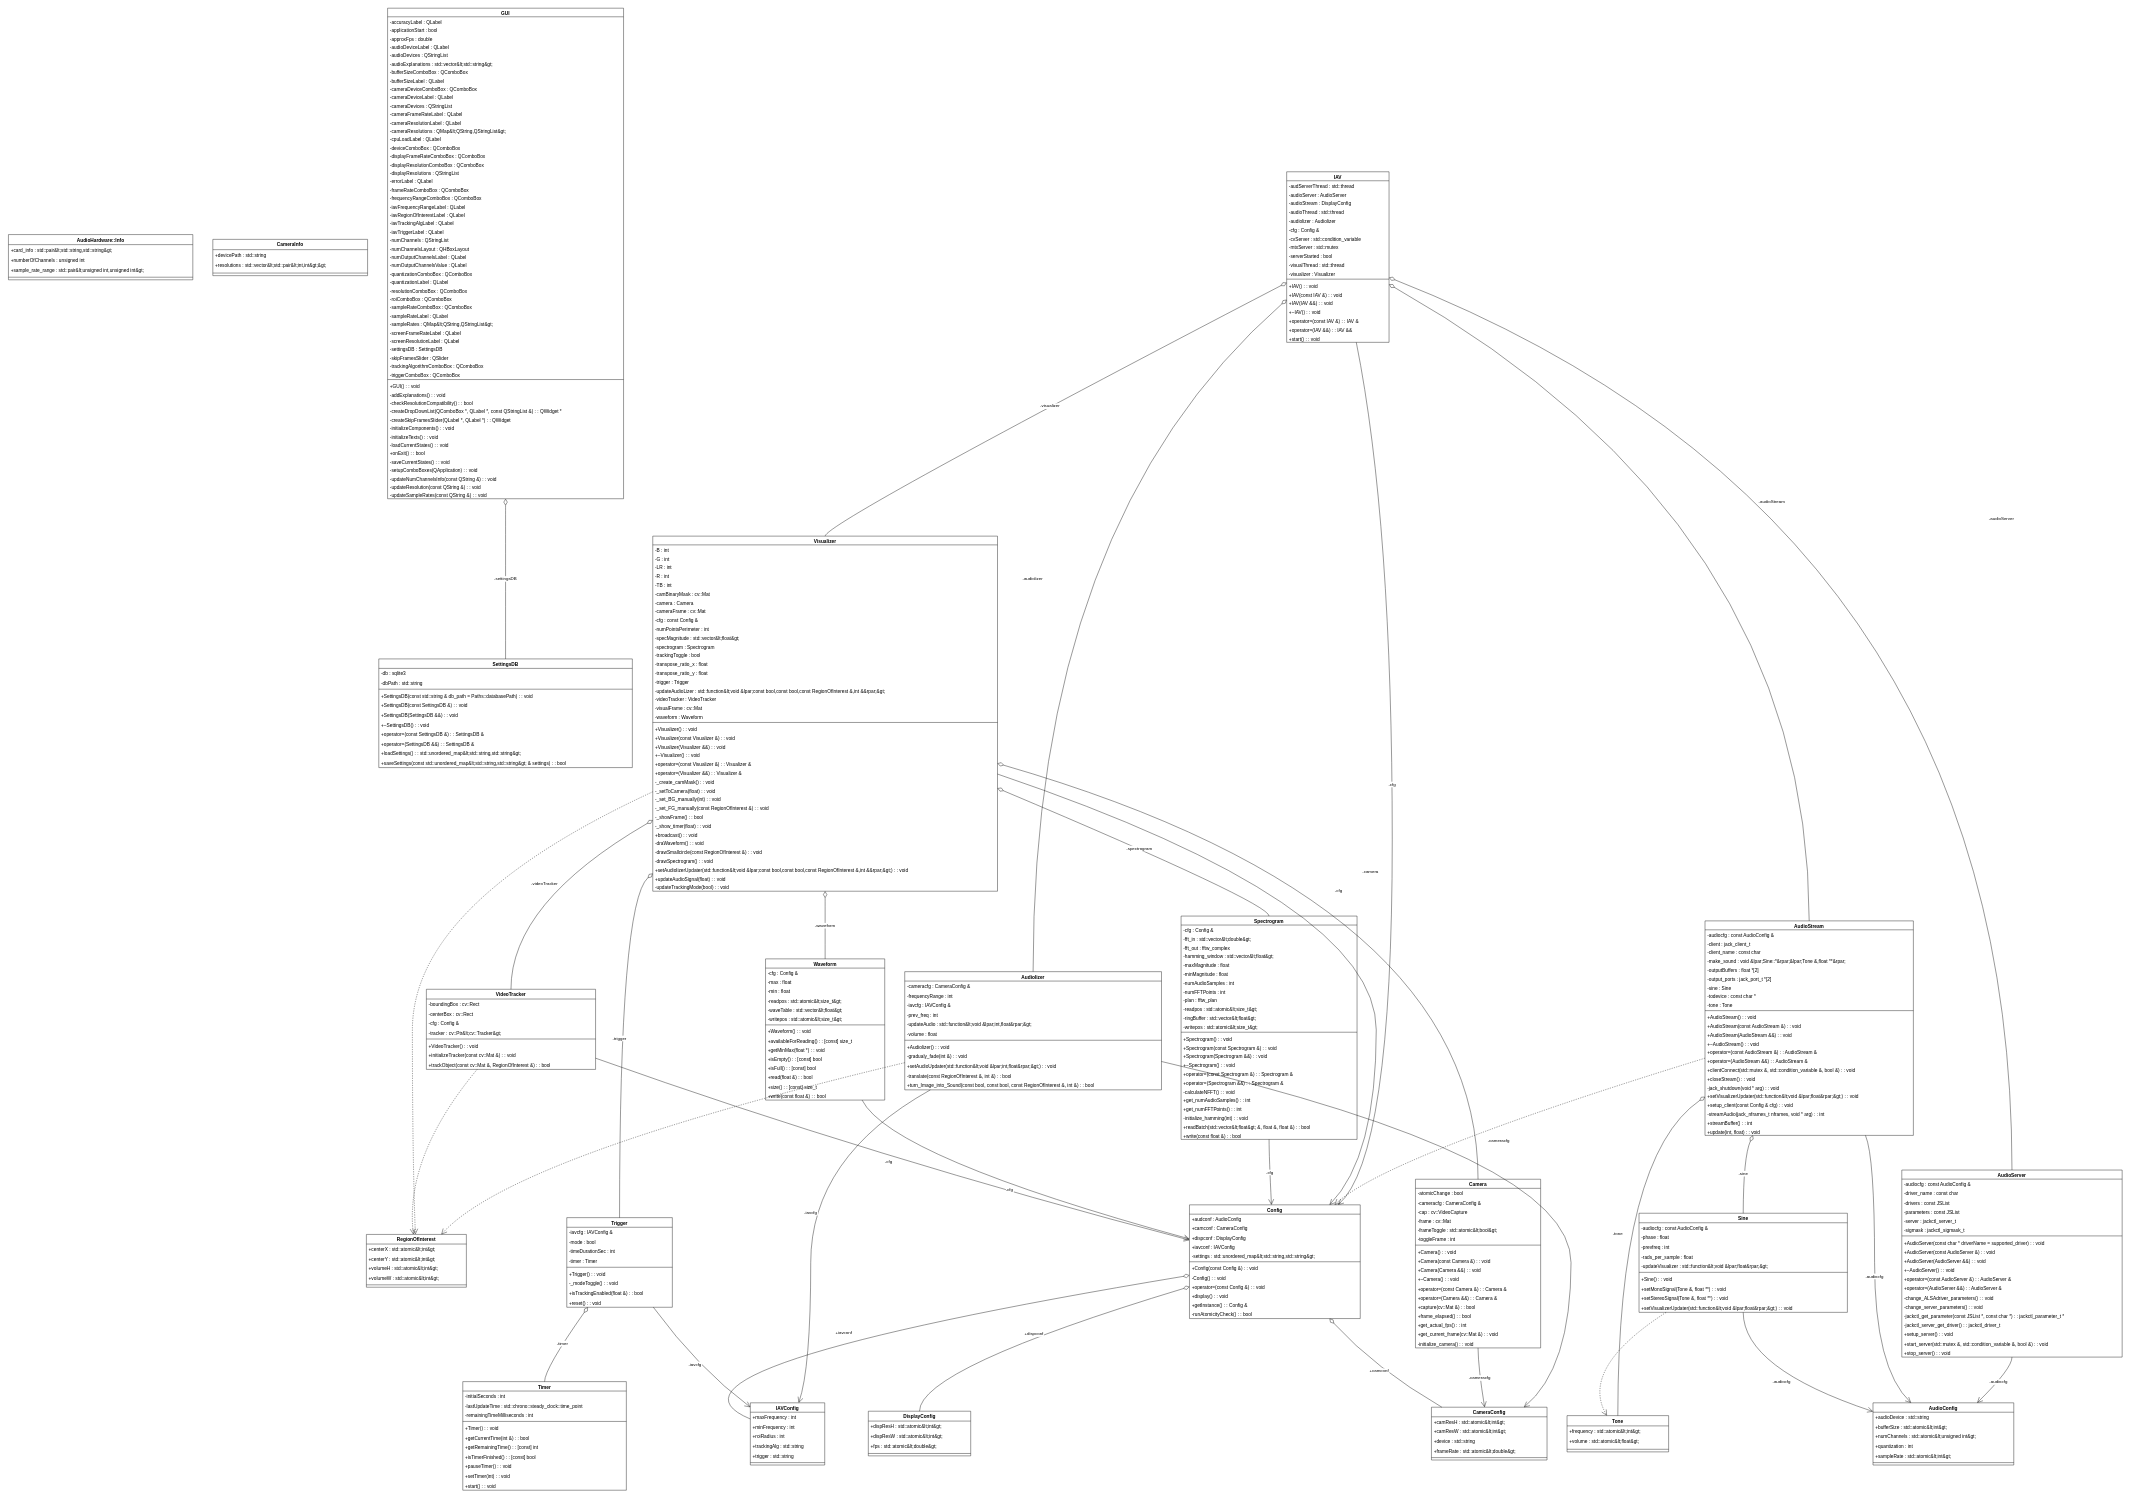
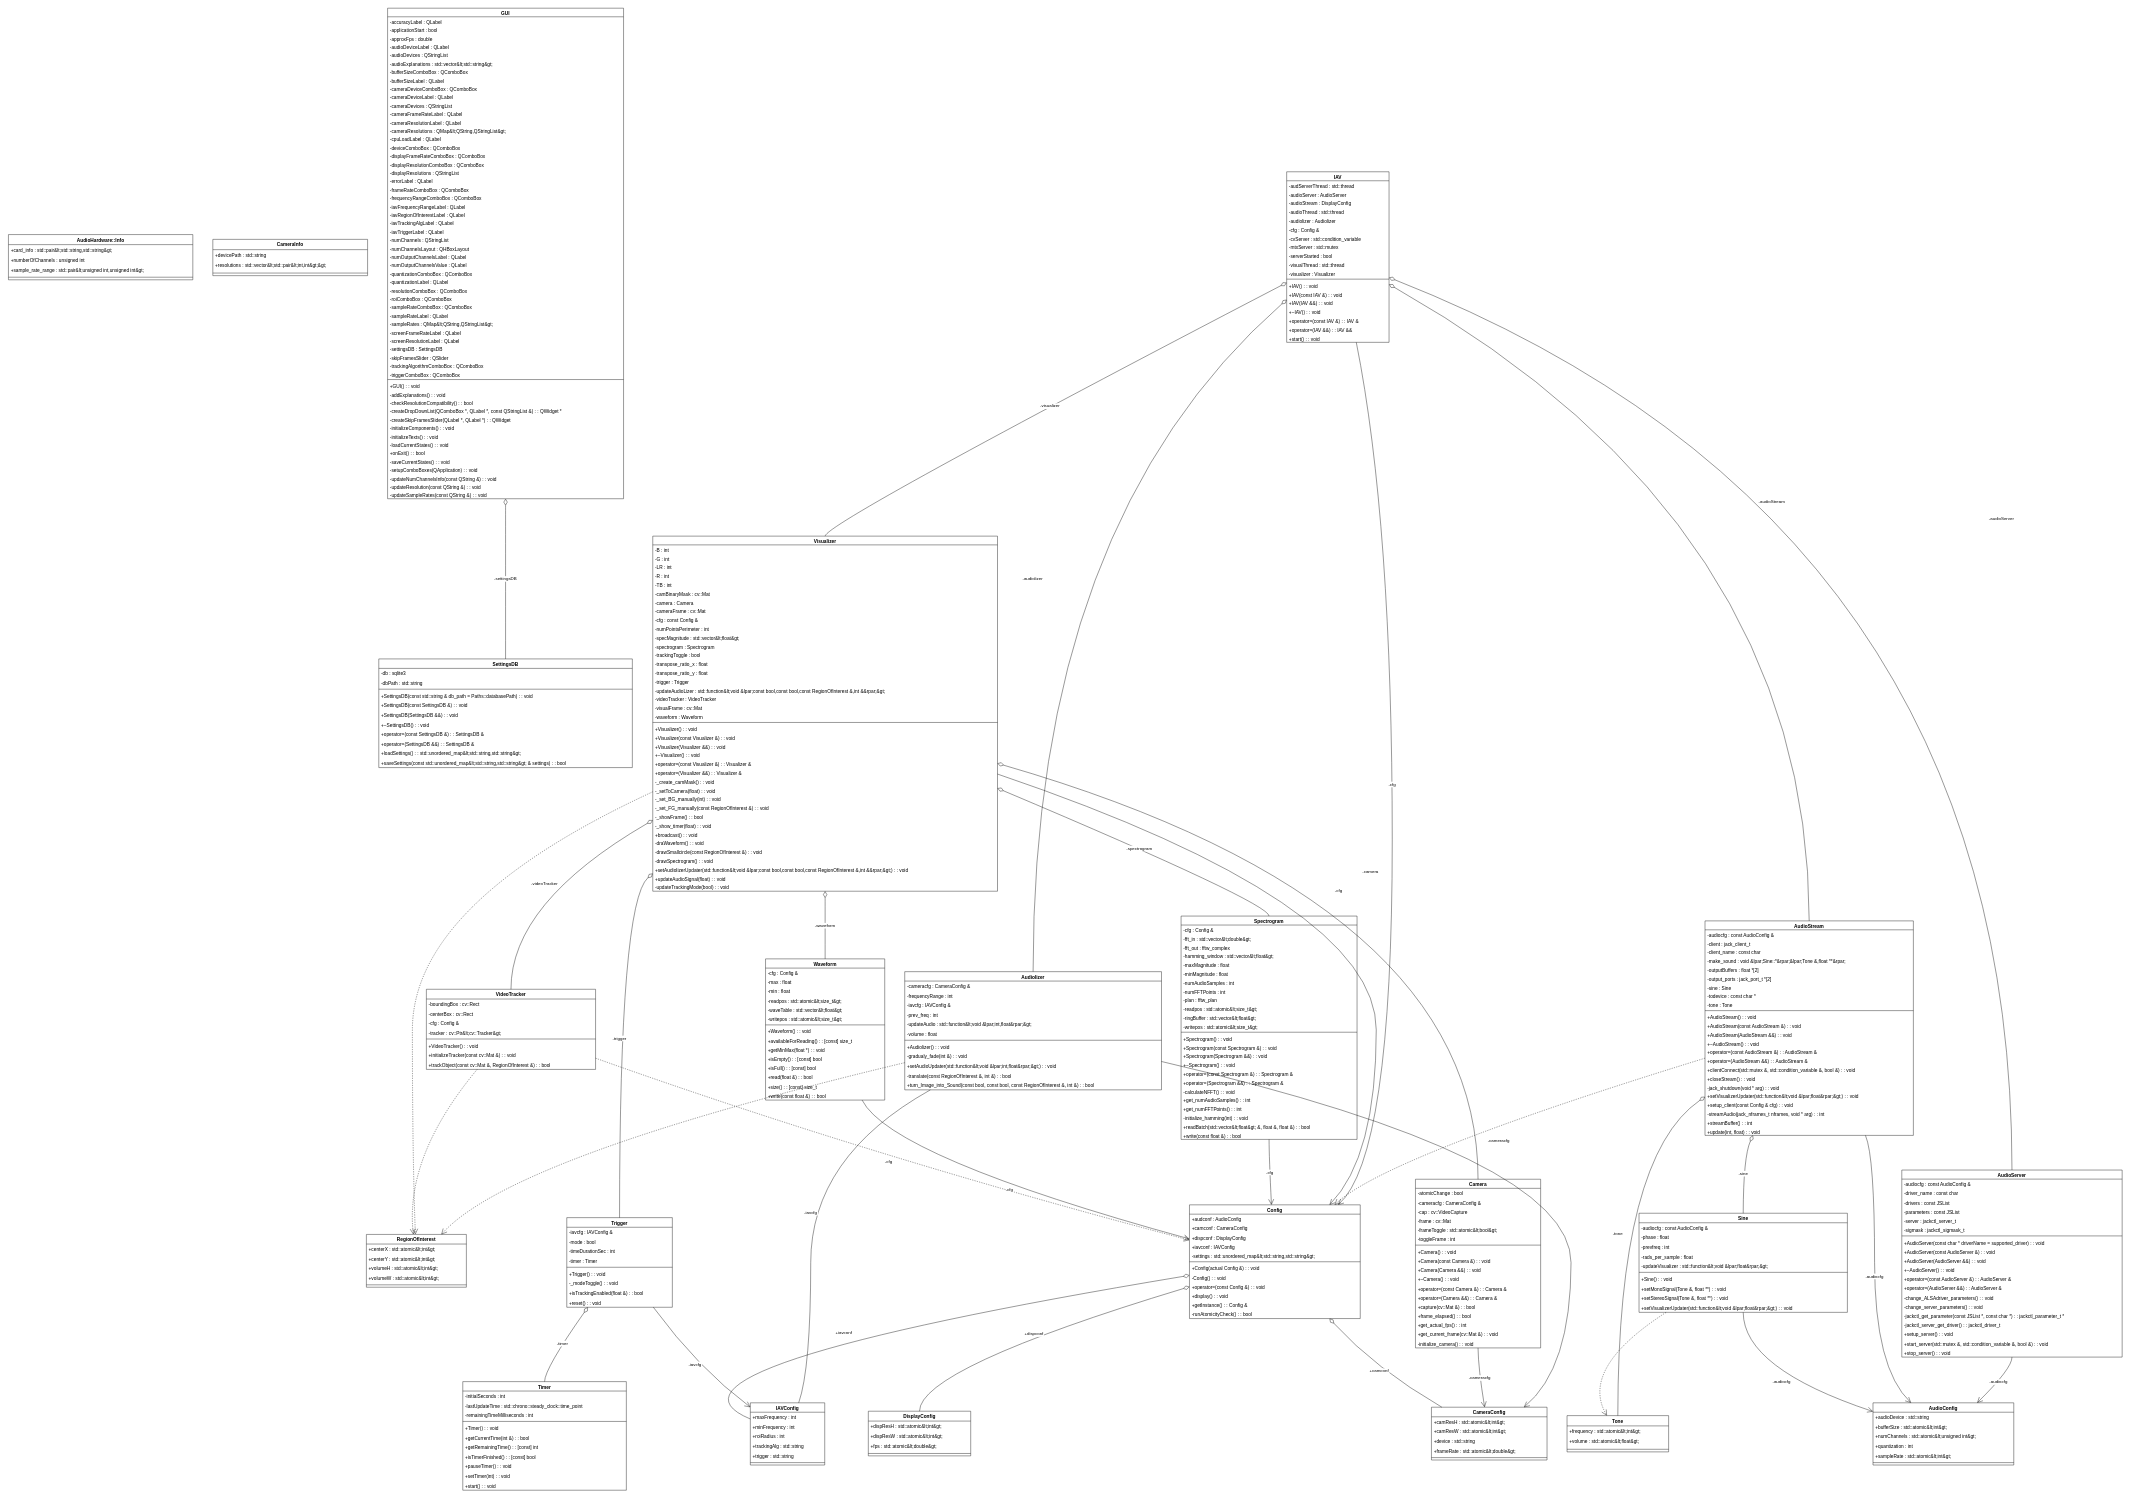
edge "VideoTracker" -> "Config": style solid -> dashed
node "+Config(const Config &) : : void": label "+Config(const Config &) : : void" -> "+Config(actual Config &) : : void"
edge "Audiolizer" -> "IAVConfig": arrowhead open -> none
